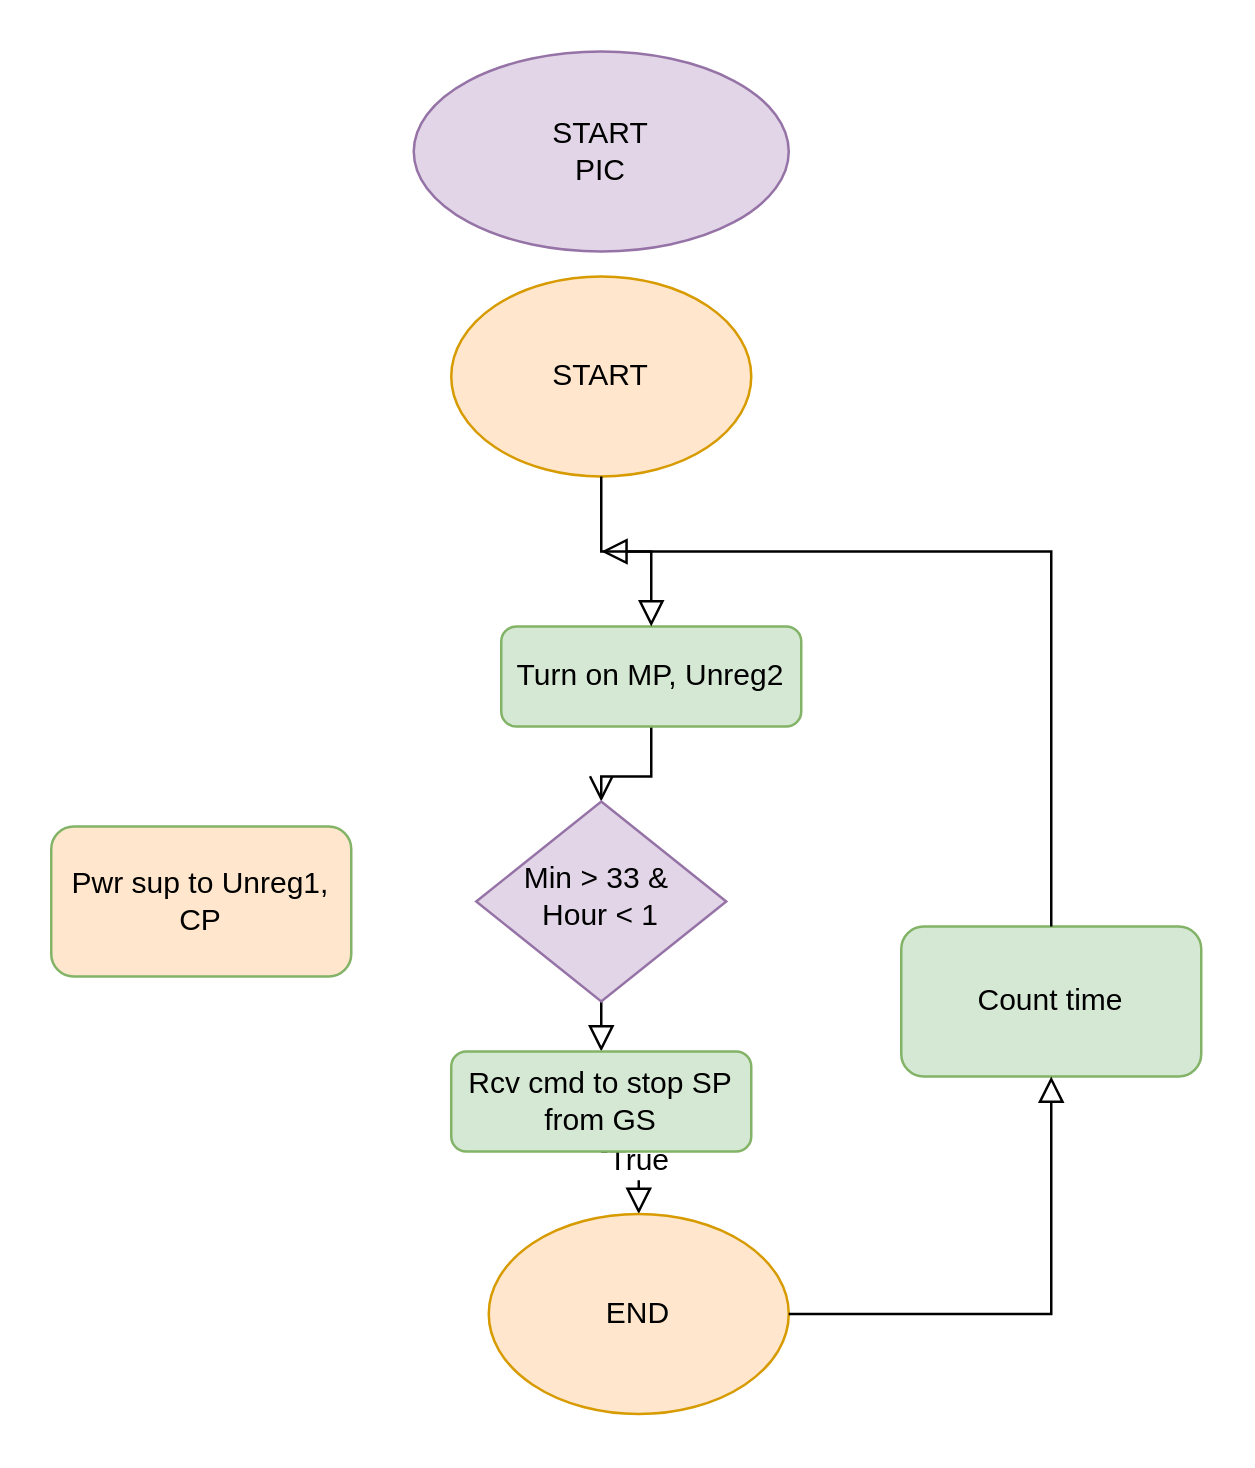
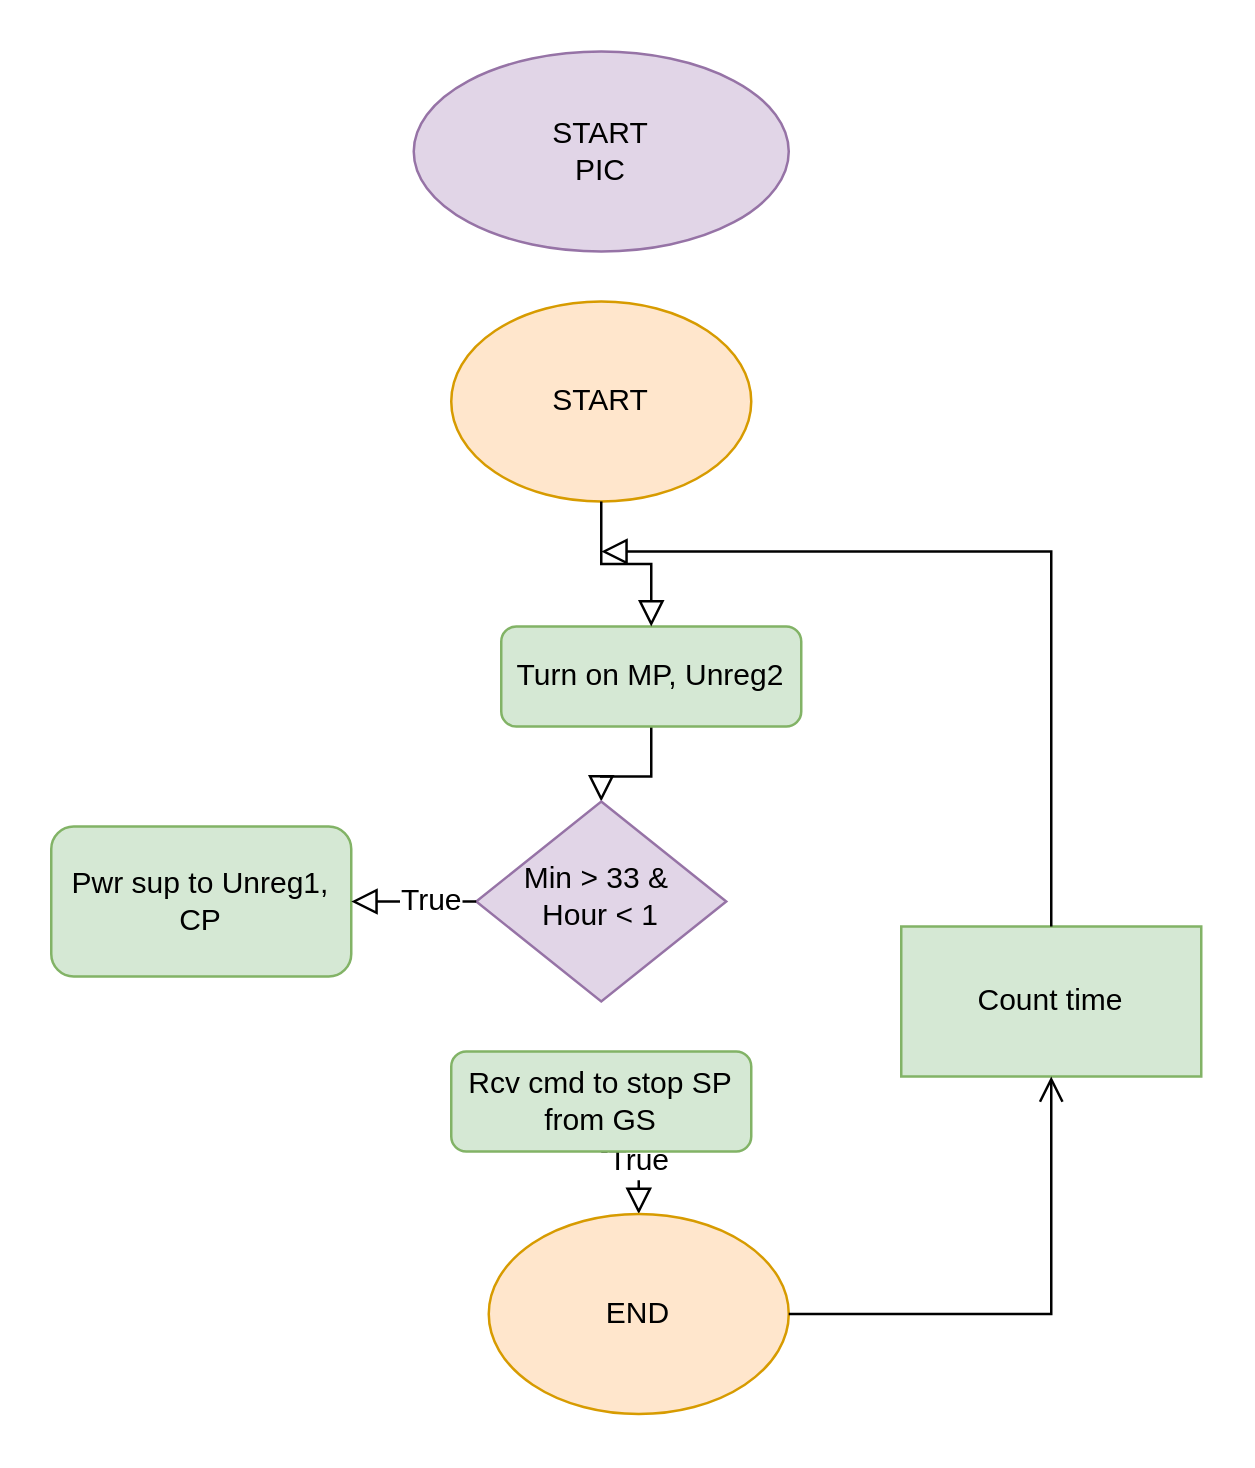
node "START": moved (601, 376) -> (601, 401)
edge "Turn on MP, Unreg2" -> "Min > 33 & Hour < 1": arrowhead open -> block
node "Pwr sup to Unreg1, CP": fillcolor #ffe6cc -> #d5e8d4
edge "Min > 33 & Hour < 1" -> "Pwr sup to Unreg1, CP": added, label "True"
node "Count time": shape rounded rectangle -> rectangle
edge "Min > 33 & Hour < 1" -> "Rcv cmd to stop SP from GS": removed
edge "END" -> "Count time": arrowhead block -> open
